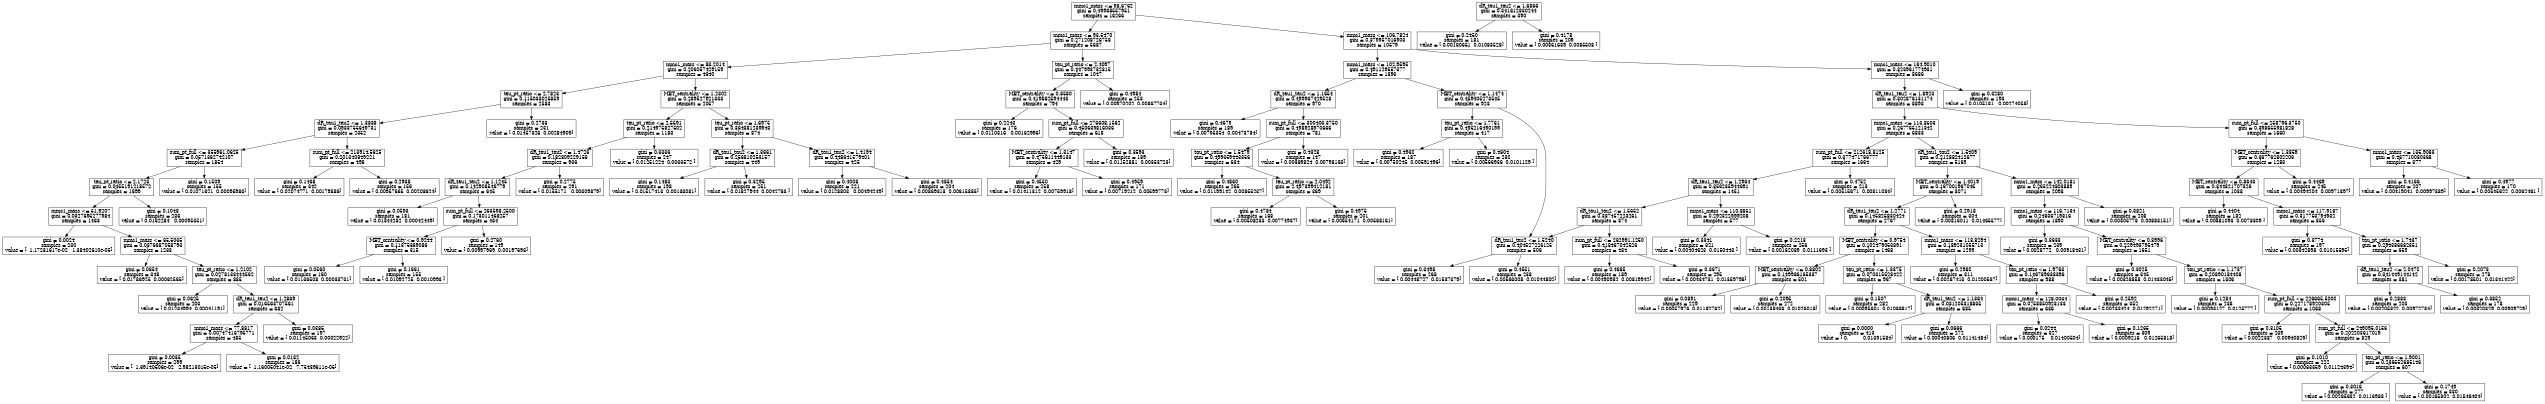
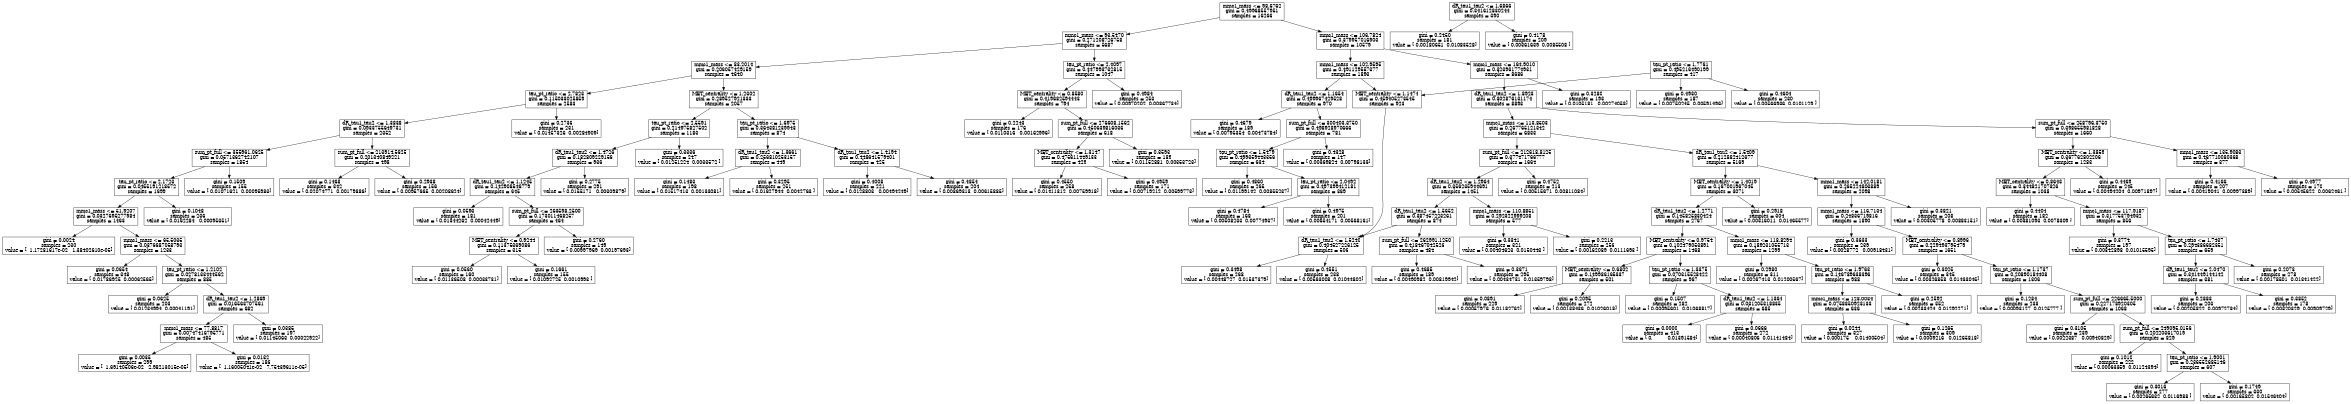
edge "MET_centrality <= 1.1474 gini = 0.459405273545 samples = 923" -> "tau_pt_ratio <= 1.7761 gini = 0.495216490199 samples = 417": reversed
node "tau_pt_ratio <= 2.0492 gini = 2.497399412181 samples = 369": label "tau_pt_ratio <= 2.0492 gini = 2.497399412181 samples = 369" -> "tau_pt_ratio <= 2.0492 gini = 0.497399412181 samples = 369"
